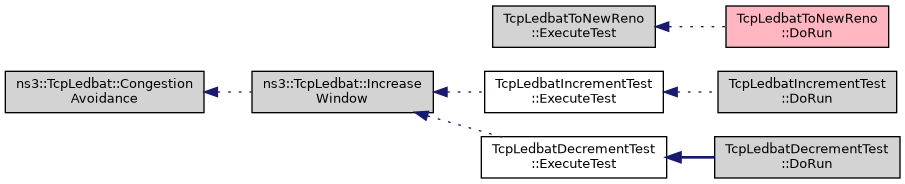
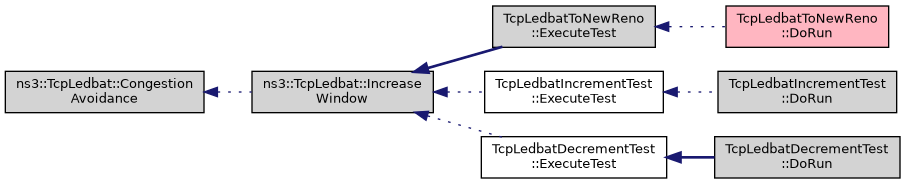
edge "TcpLedbatToNewReno ::ExecuteTest" -> "ns3::TcpLedbat::Increase Window": added
